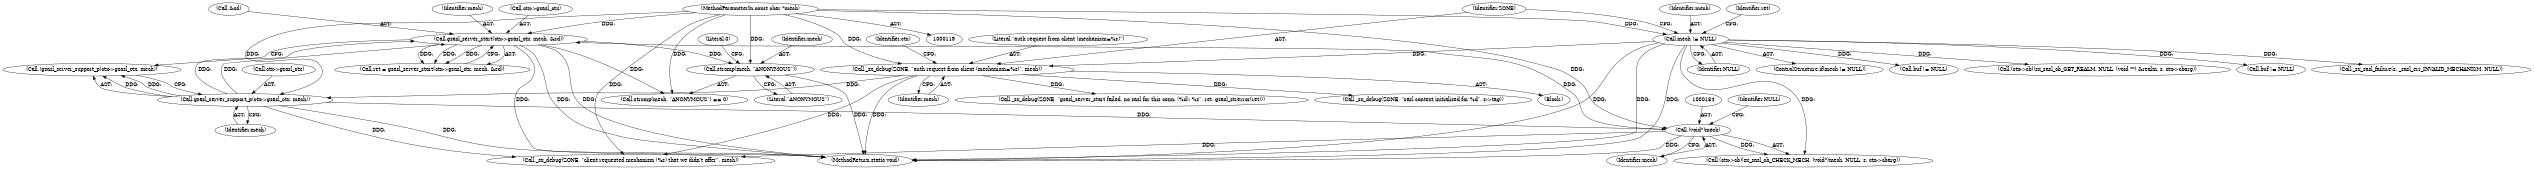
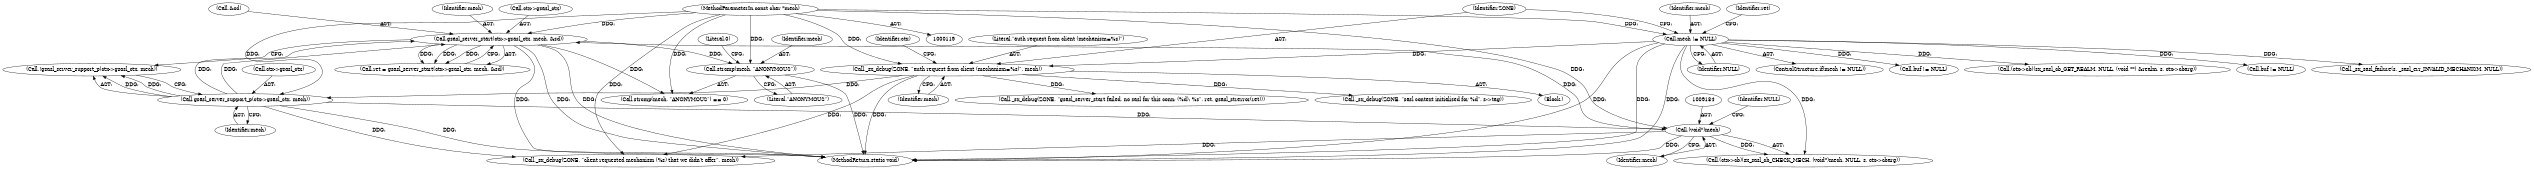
node "1000184": label "1000184" -> "1009184"
